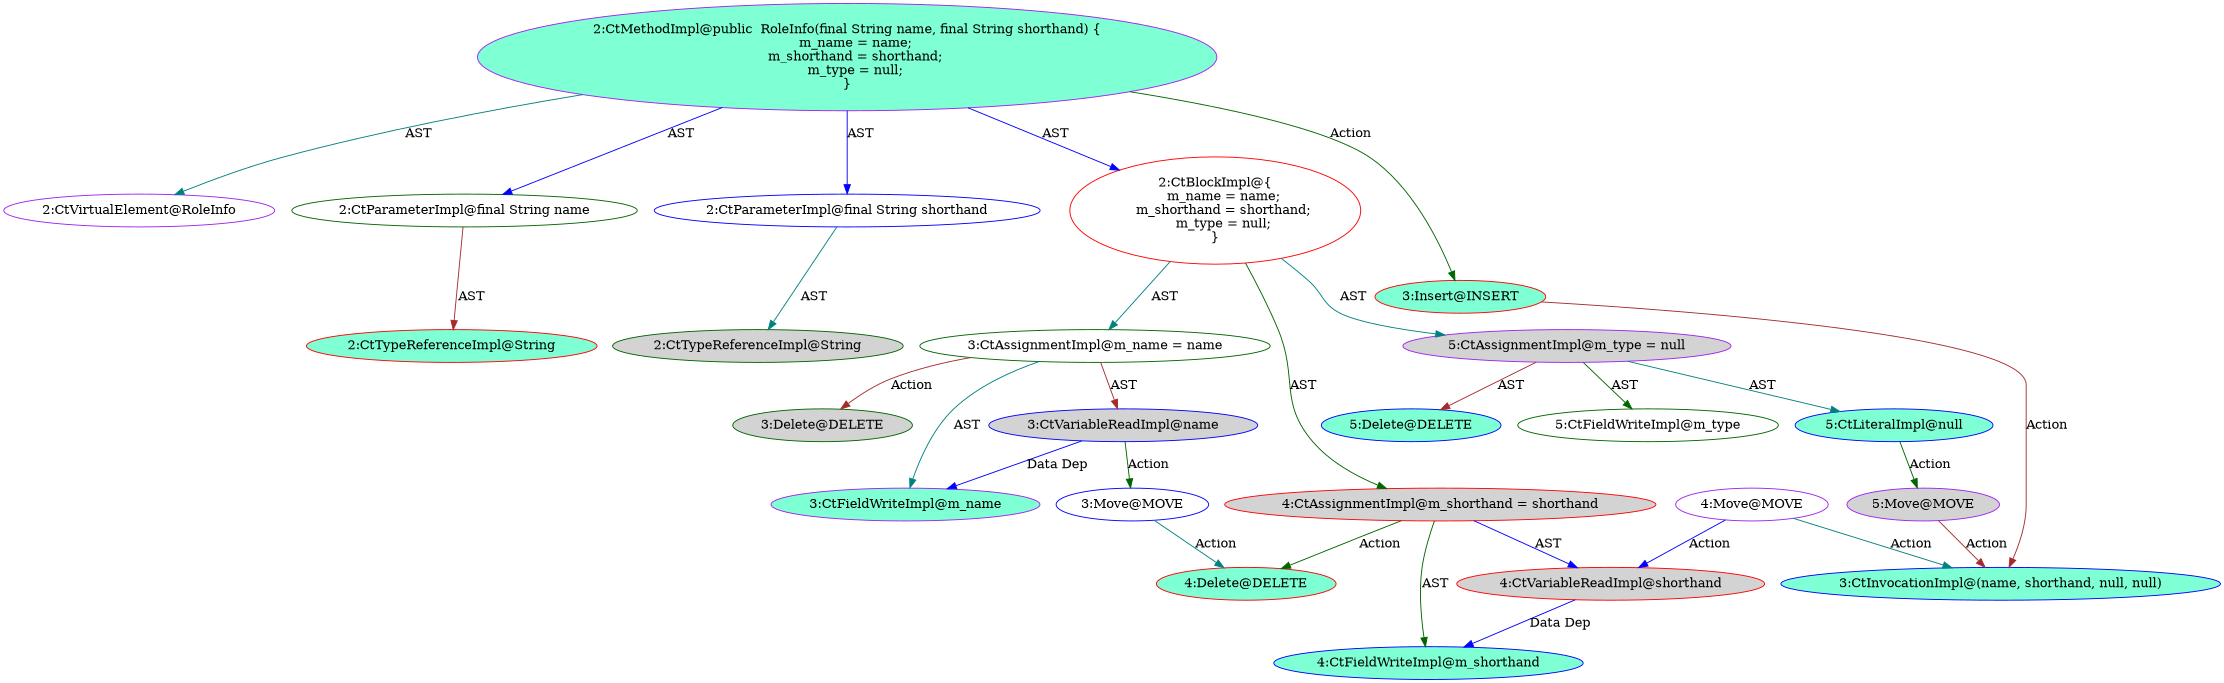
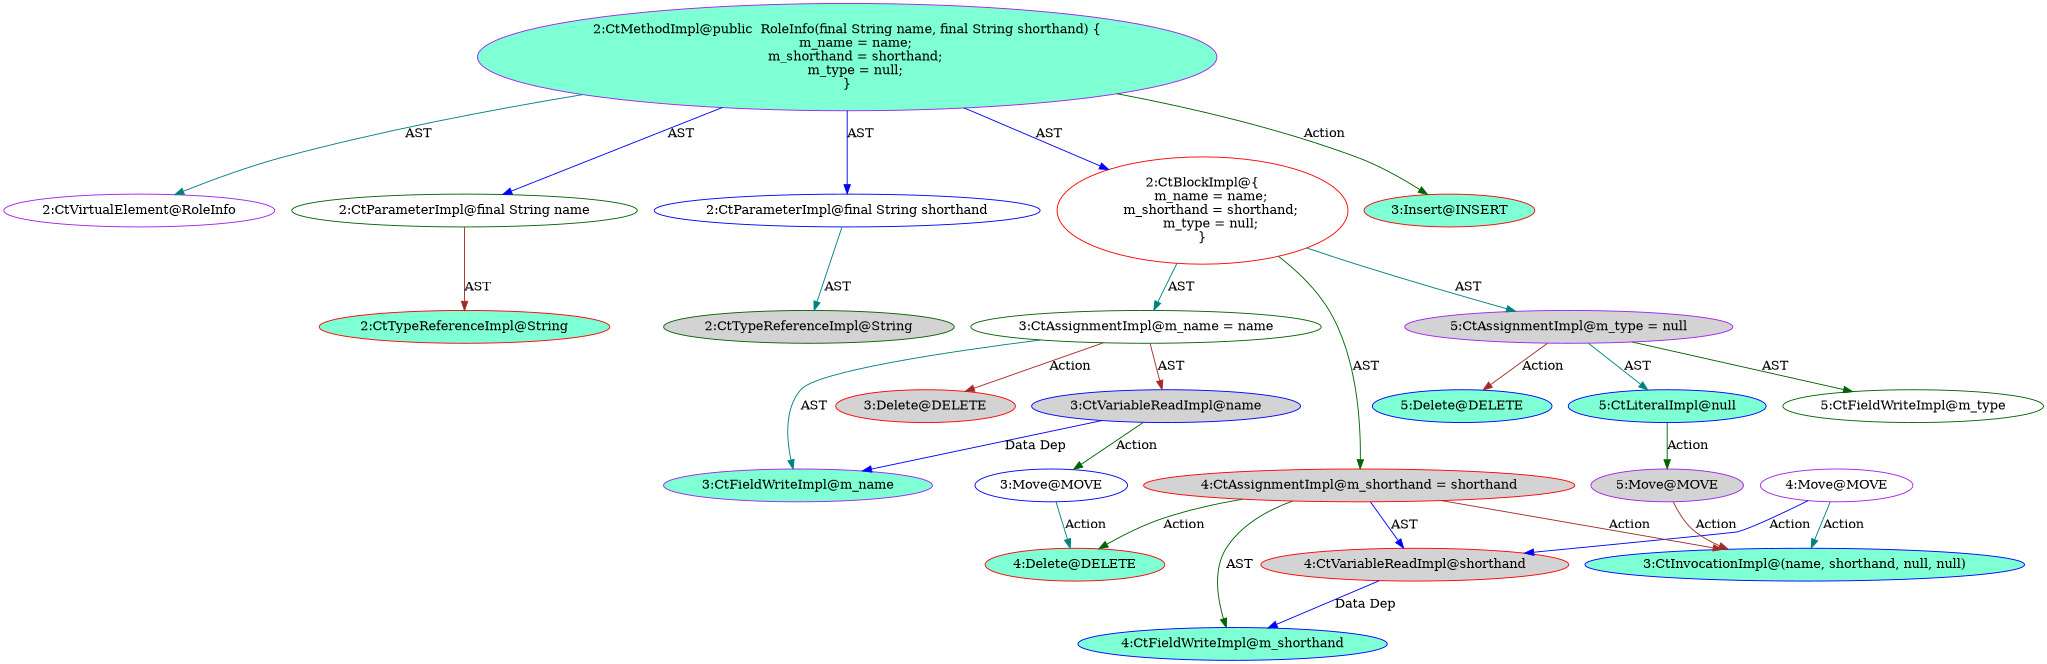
edge "3:Insert@INSERT" -> "3:CtInvocationImpl@(name, shorthand, null, null)": now "4:CtAssignmentImpl@m_shorthand = shorthand" -> "3:CtInvocationImpl@(name, shorthand, null, null)"
edge "5:CtAssignmentImpl@m_type = null" -> "5:Delete@DELETE": label "AST" -> "Action"
node "3:Delete@DELETE": color darkgreen -> red
